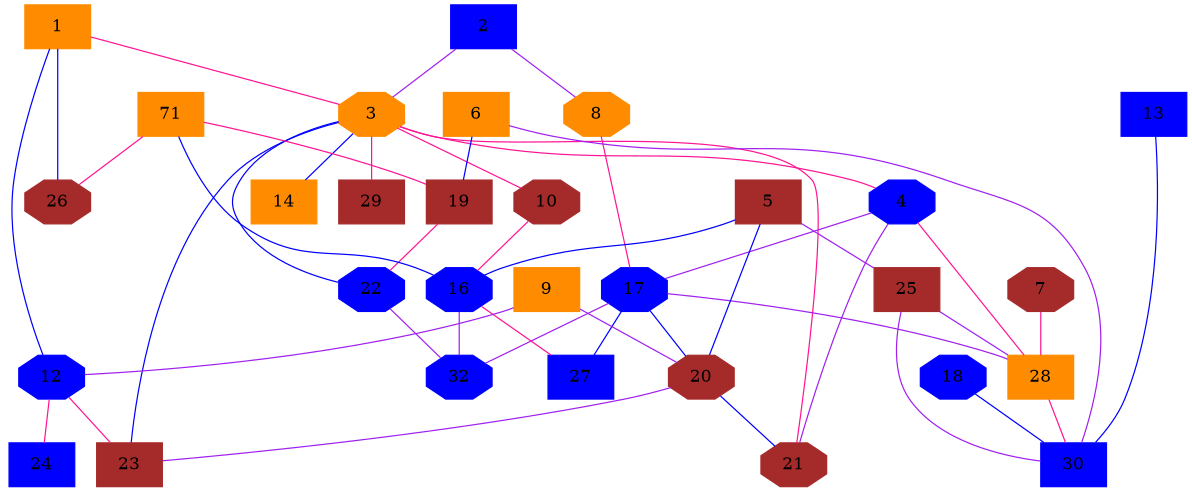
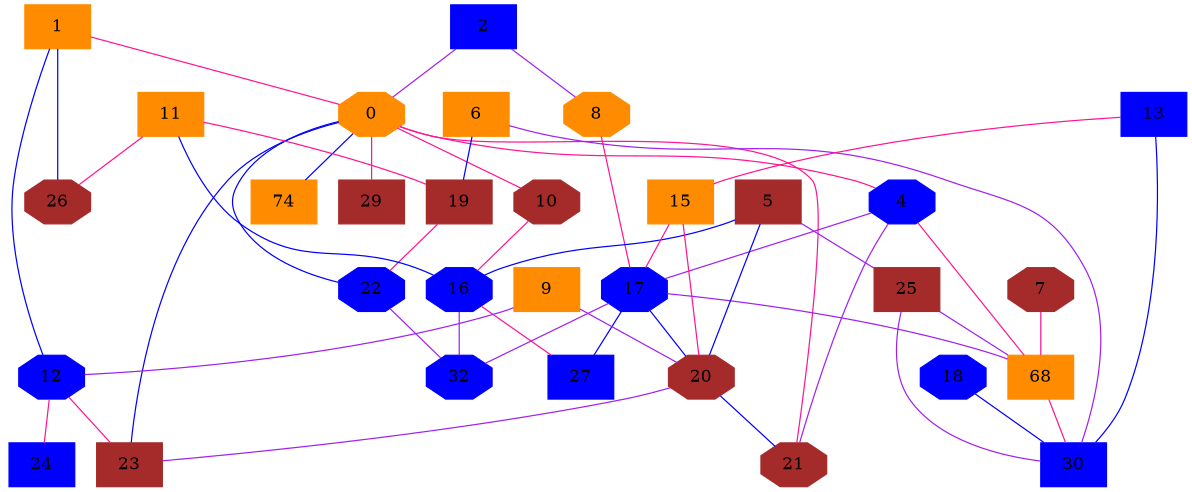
node "71": label "71" -> "11"
node "3": label "3" -> "0"
node "14": label "14" -> "74"
node "15": added
node "28": label "28" -> "68"
